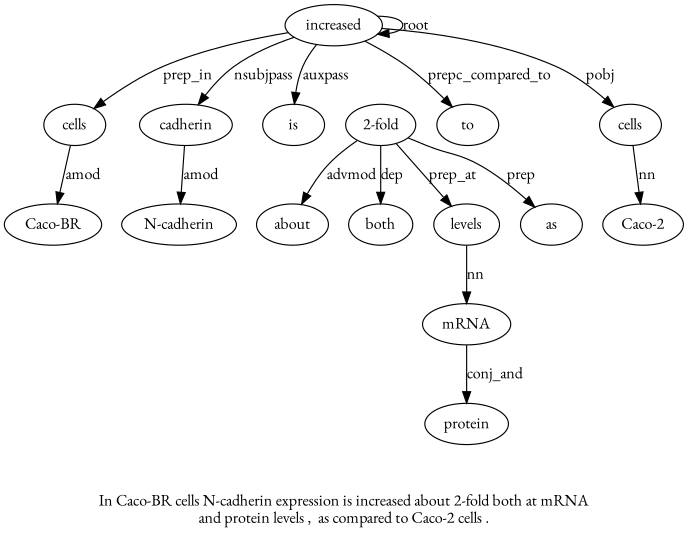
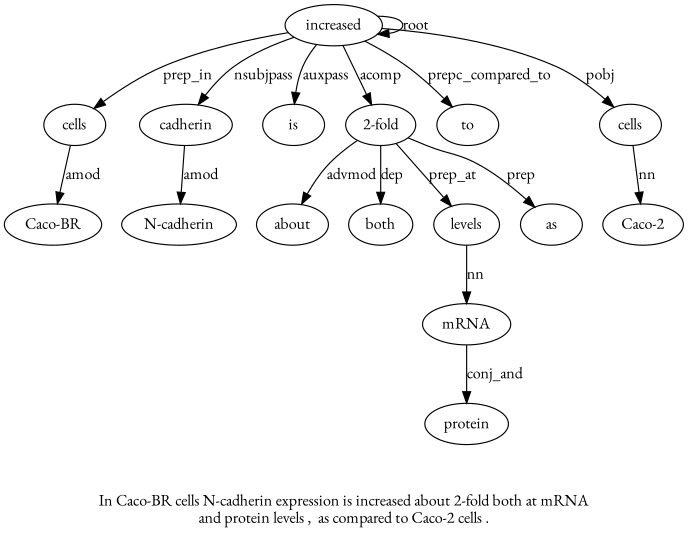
edge "increased" -> "2-fold": added, label "acomp"
